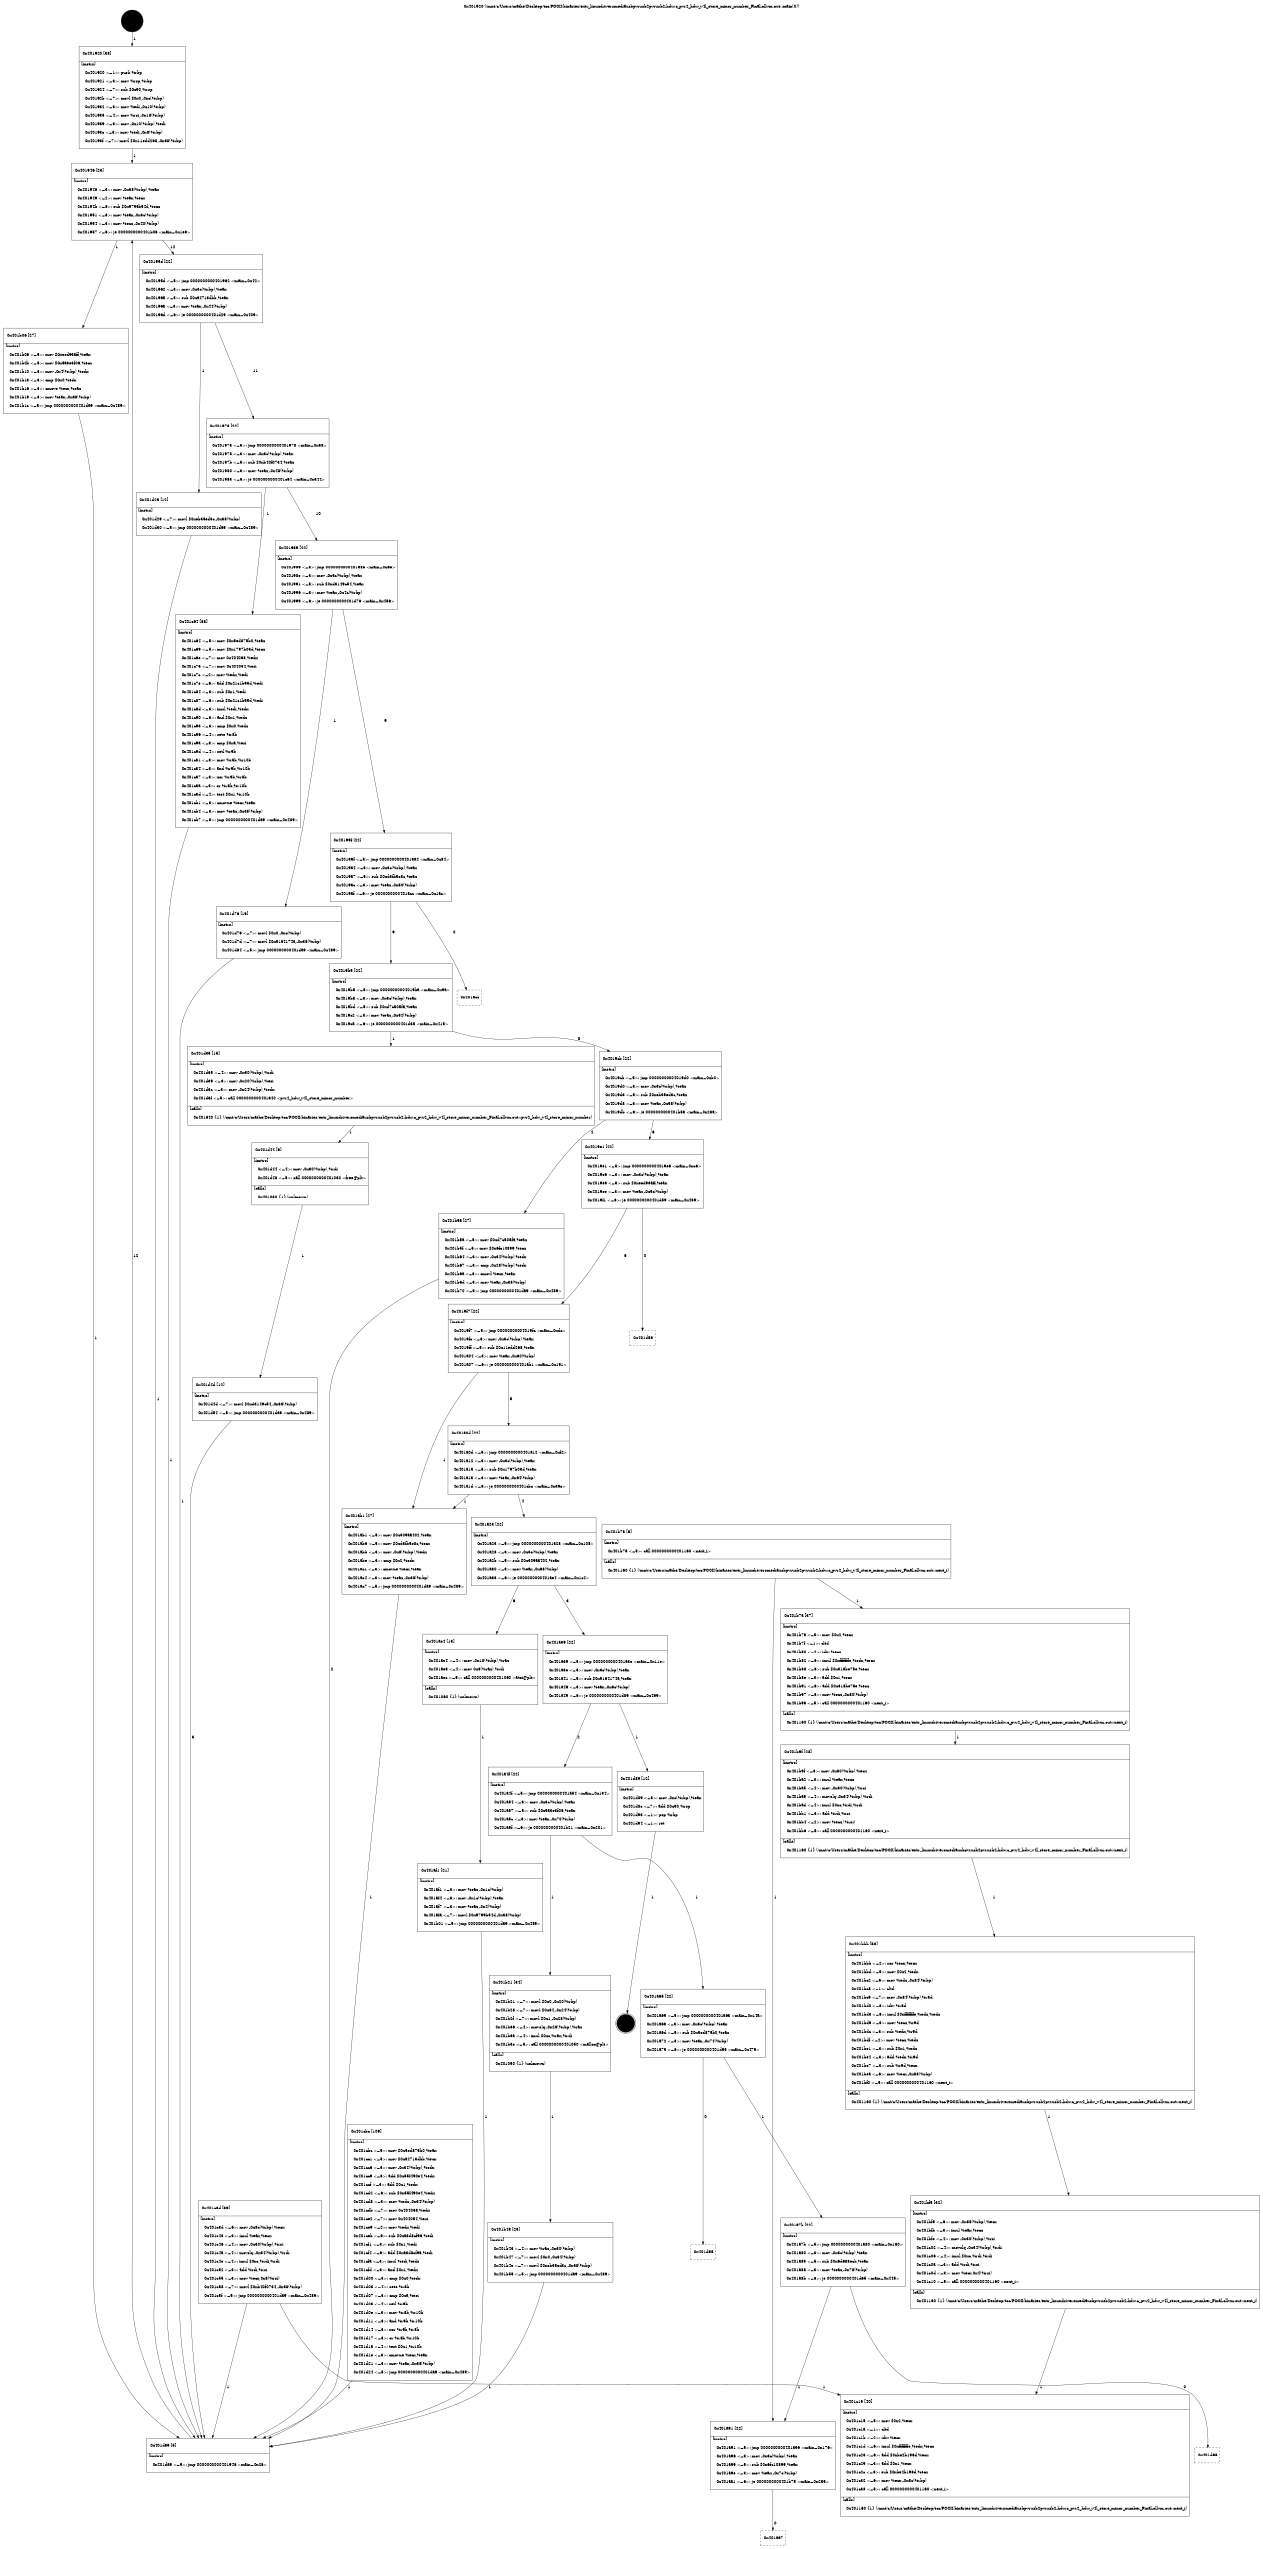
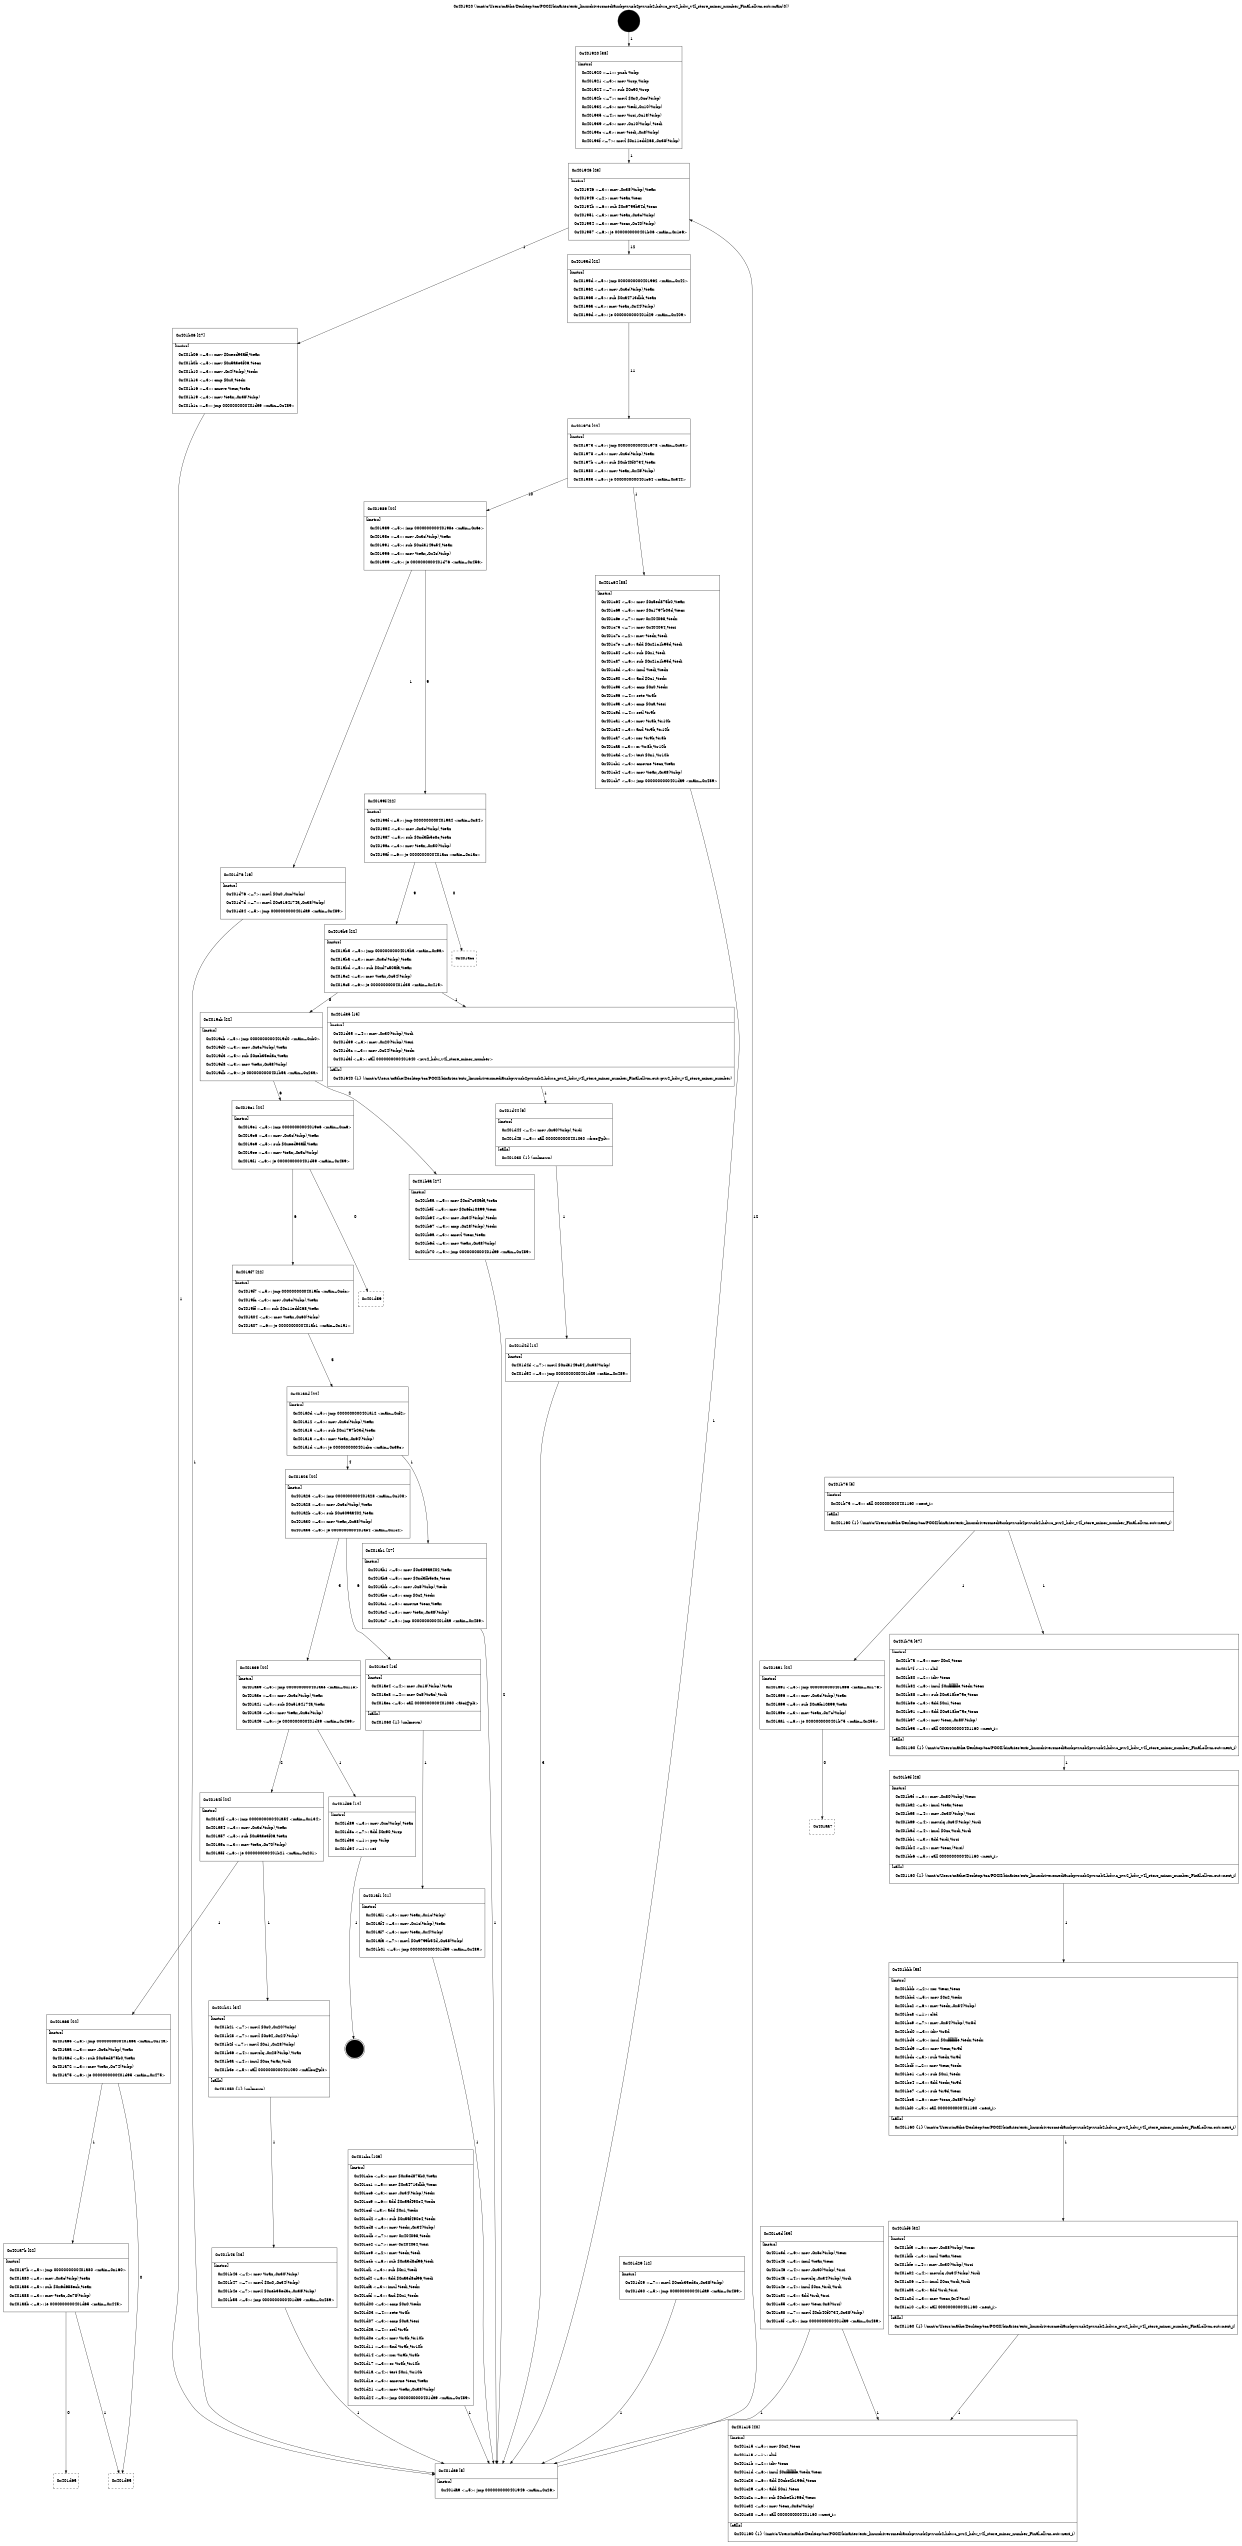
edge "0x40195d [22]" -> "0x401d29 [12]": removed, label "1"
edge "0x4019f7 [22]" -> "0x401ab1 [27]": removed, label "1"
edge "0x401a7b [22]" -> "0x401a91 [22]": now "0x401a7b [22]" -> "0x401d95"
